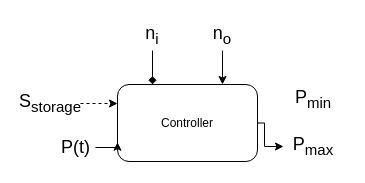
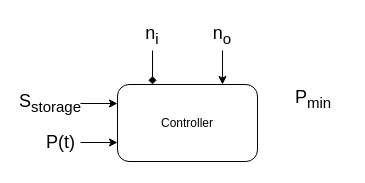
edge "Sstorage" -> "Controller": style dashed -> solid
edge "Controller" -> "Pmax": removed
node "Pmax": removed
node "P(t)": moved (78, 148) -> (63, 143)
